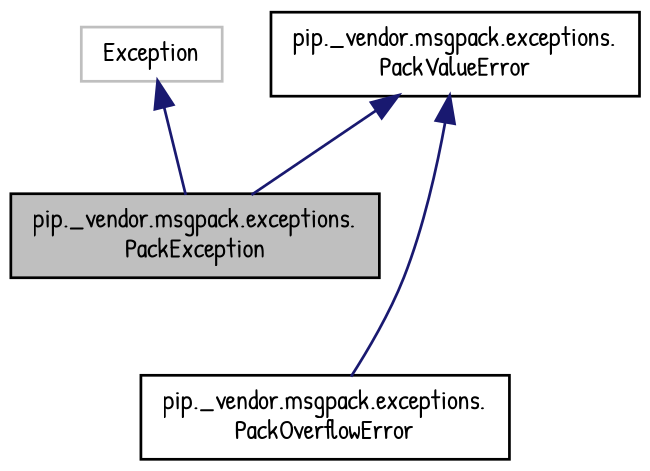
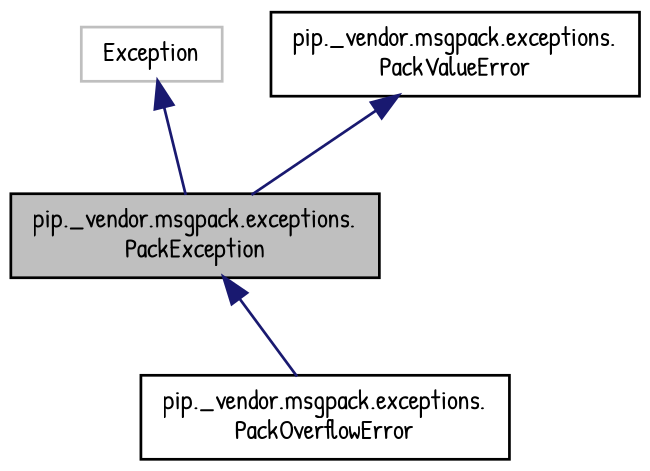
edge "pip._vendor.msgpack.exceptions. PackOverflowError" -> "pip._vendor.msgpack.exceptions. PackValueError": now "pip._vendor.msgpack.exceptions. PackOverflowError" -> "pip._vendor.msgpack.exceptions. PackException"
